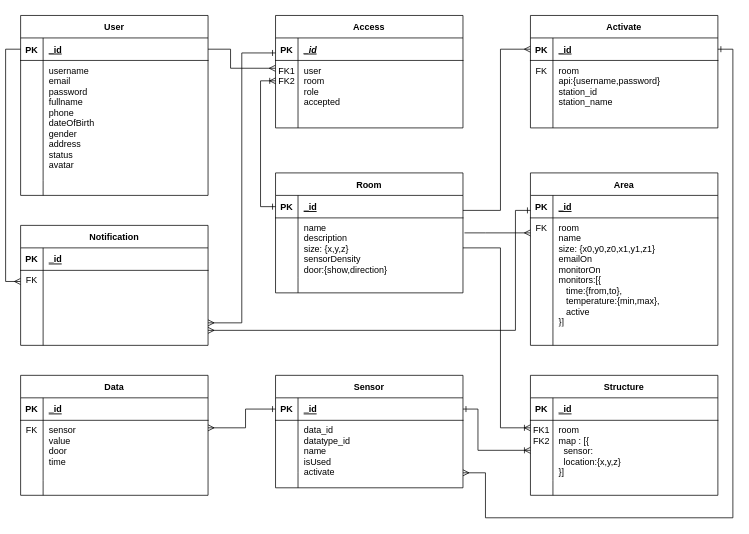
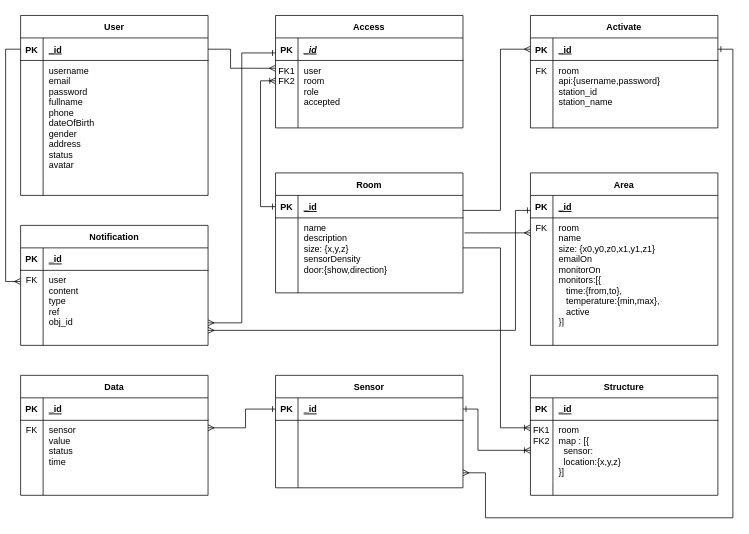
node "user content type ref obj_id": added
node "sensor value door time": label "sensor value door time" -> "sensor value status time"
node "data_id datatype_id name isUsed activate": removed
